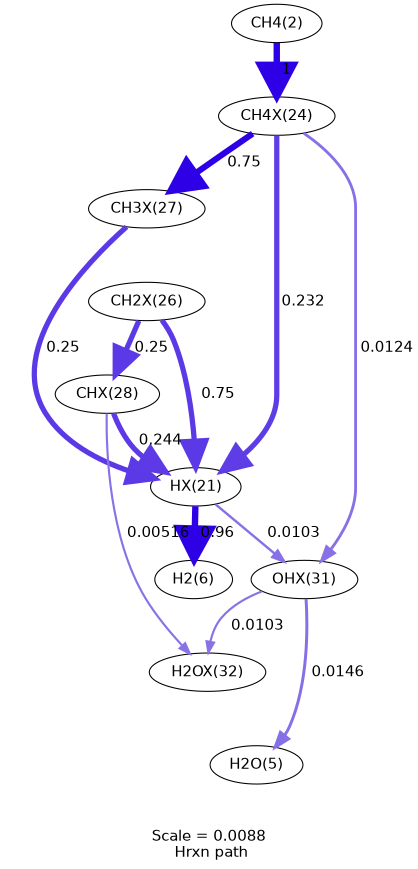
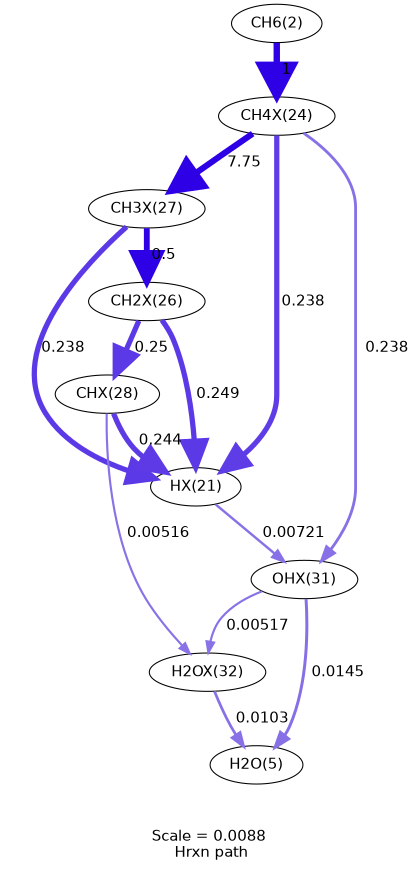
node "CH4(2)": label "CH4(2)" -> "CH6(2)"
edge "CH4X(24)" -> "CH3X(27)": label " 0.75" -> " 7.75"
edge "CH3X(27)" -> "CH2X(26)": added, label "0.5"
edge "CH4X(24)" -> "HX(21)": label " 0.232" -> " 0.238"
edge "CH3X(27)" -> "HX(21)": label " 0.25" -> " 0.238"
edge "CH4X(24)" -> "OHX(31)": label " 0.0124" -> " 0.238"
edge "CH2X(26)" -> "HX(21)": label " 0.75" -> " 0.249"
edge "HX(21)" -> "OHX(31)": label " 0.0103" -> " 0.00721"
node "H2(6)": removed
edge "OHX(31)" -> "H2OX(32)": label " 0.0103" -> " 0.00517"
edge "OHX(31)" -> "H2O(5)": label " 0.0146" -> " 0.0145"
edge "H2OX(32)" -> "H2O(5)": added, label "0.0103"
